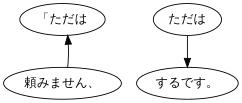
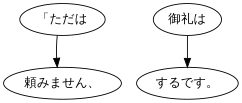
node "ただは": label "ただは" -> "御礼は"
edge "頼みません、" -> "「ただは": reversed
